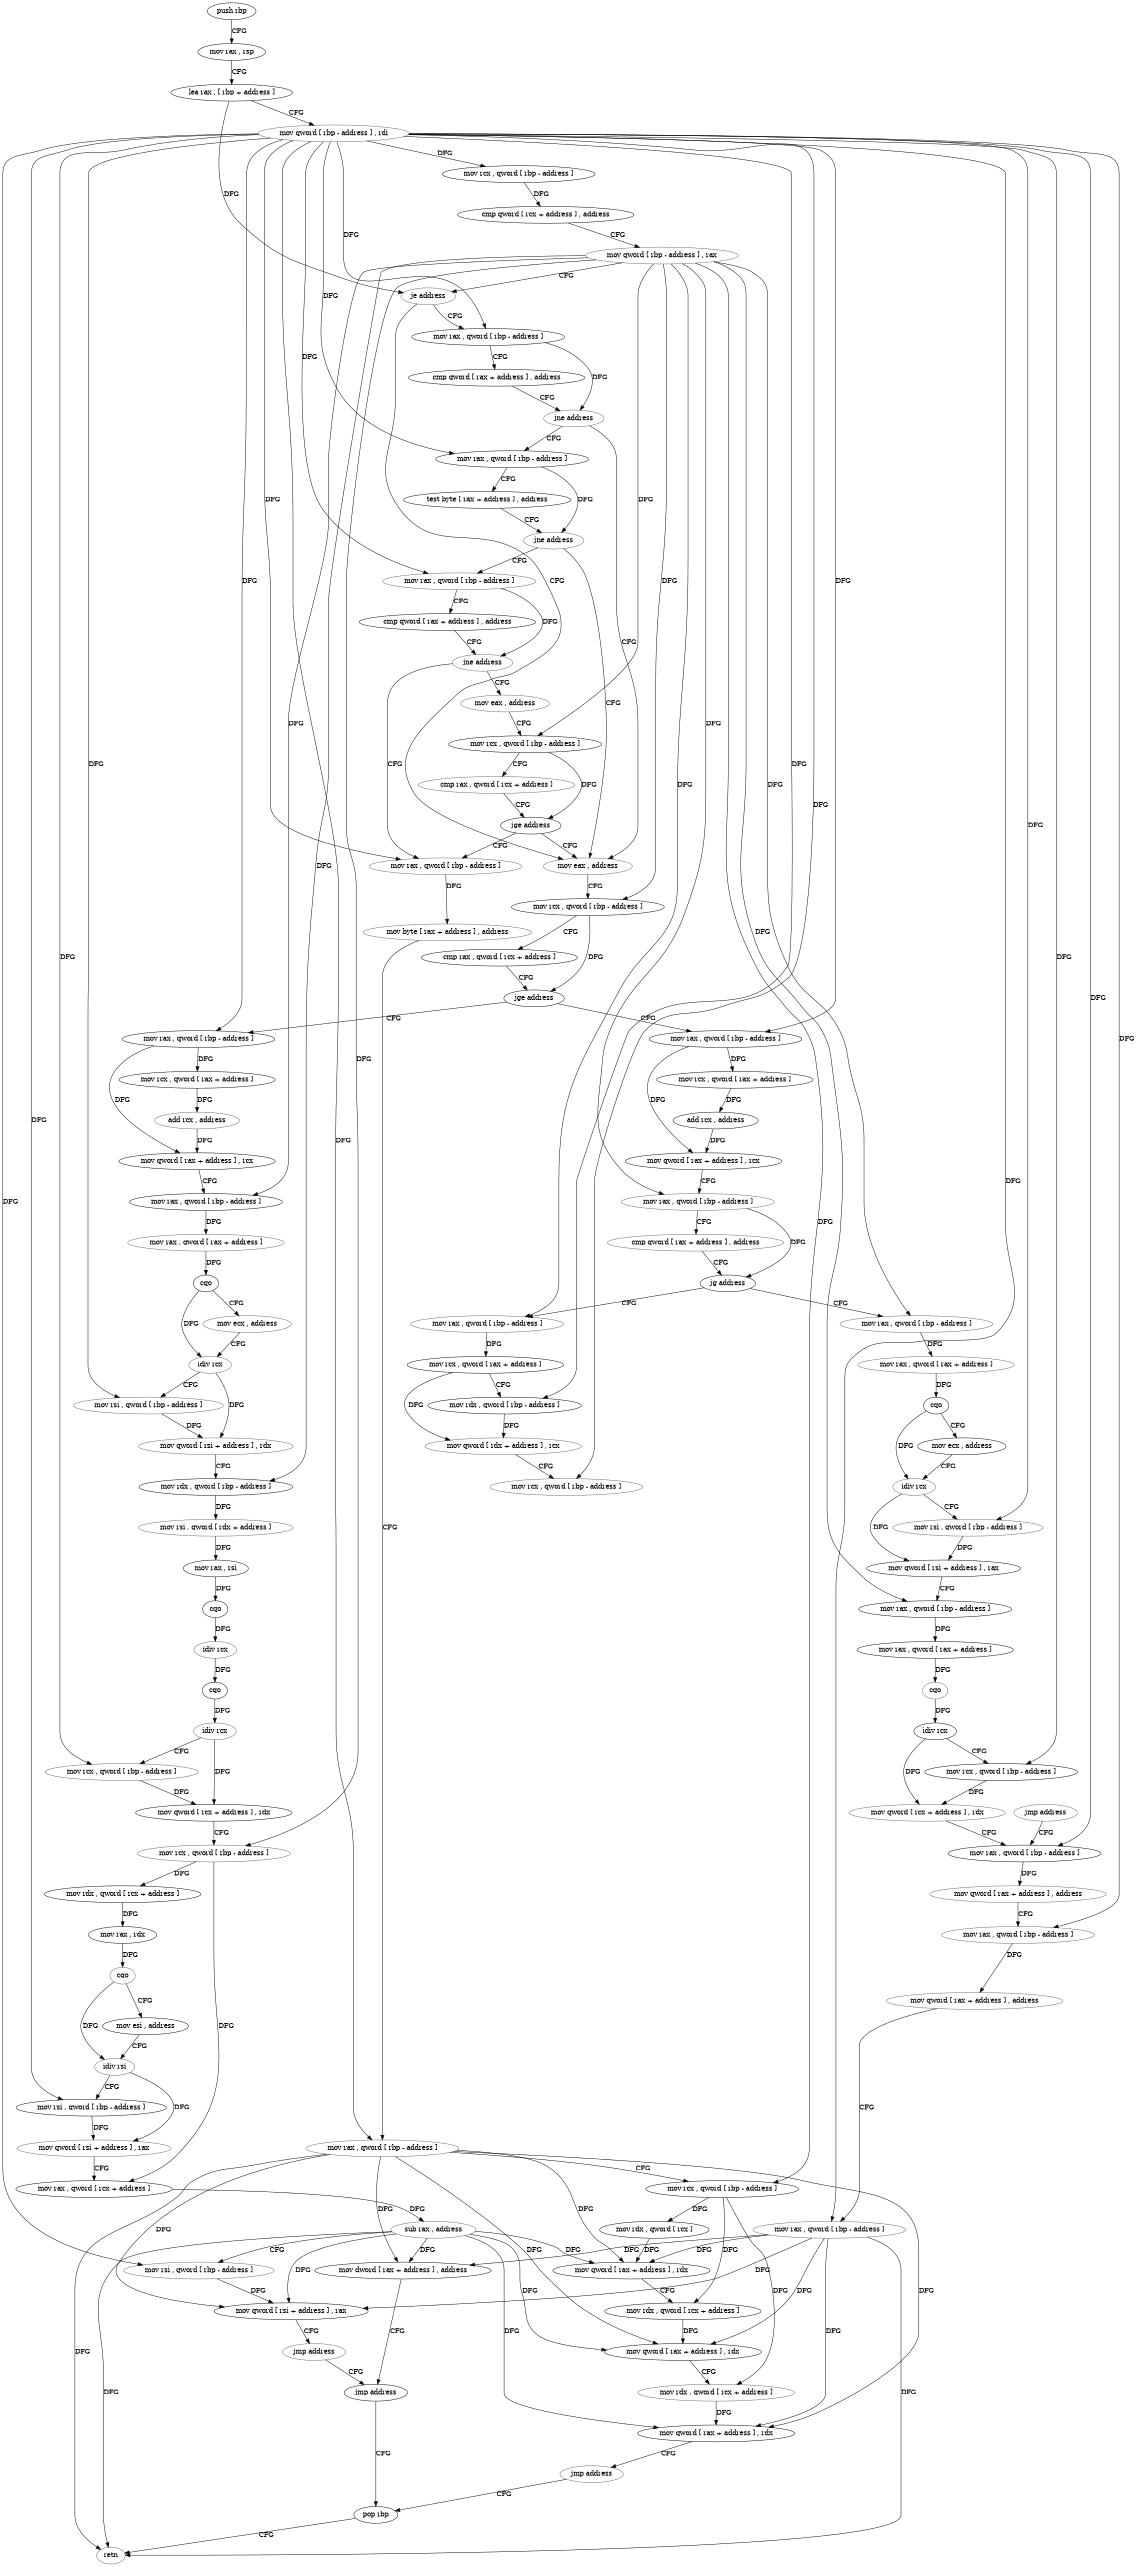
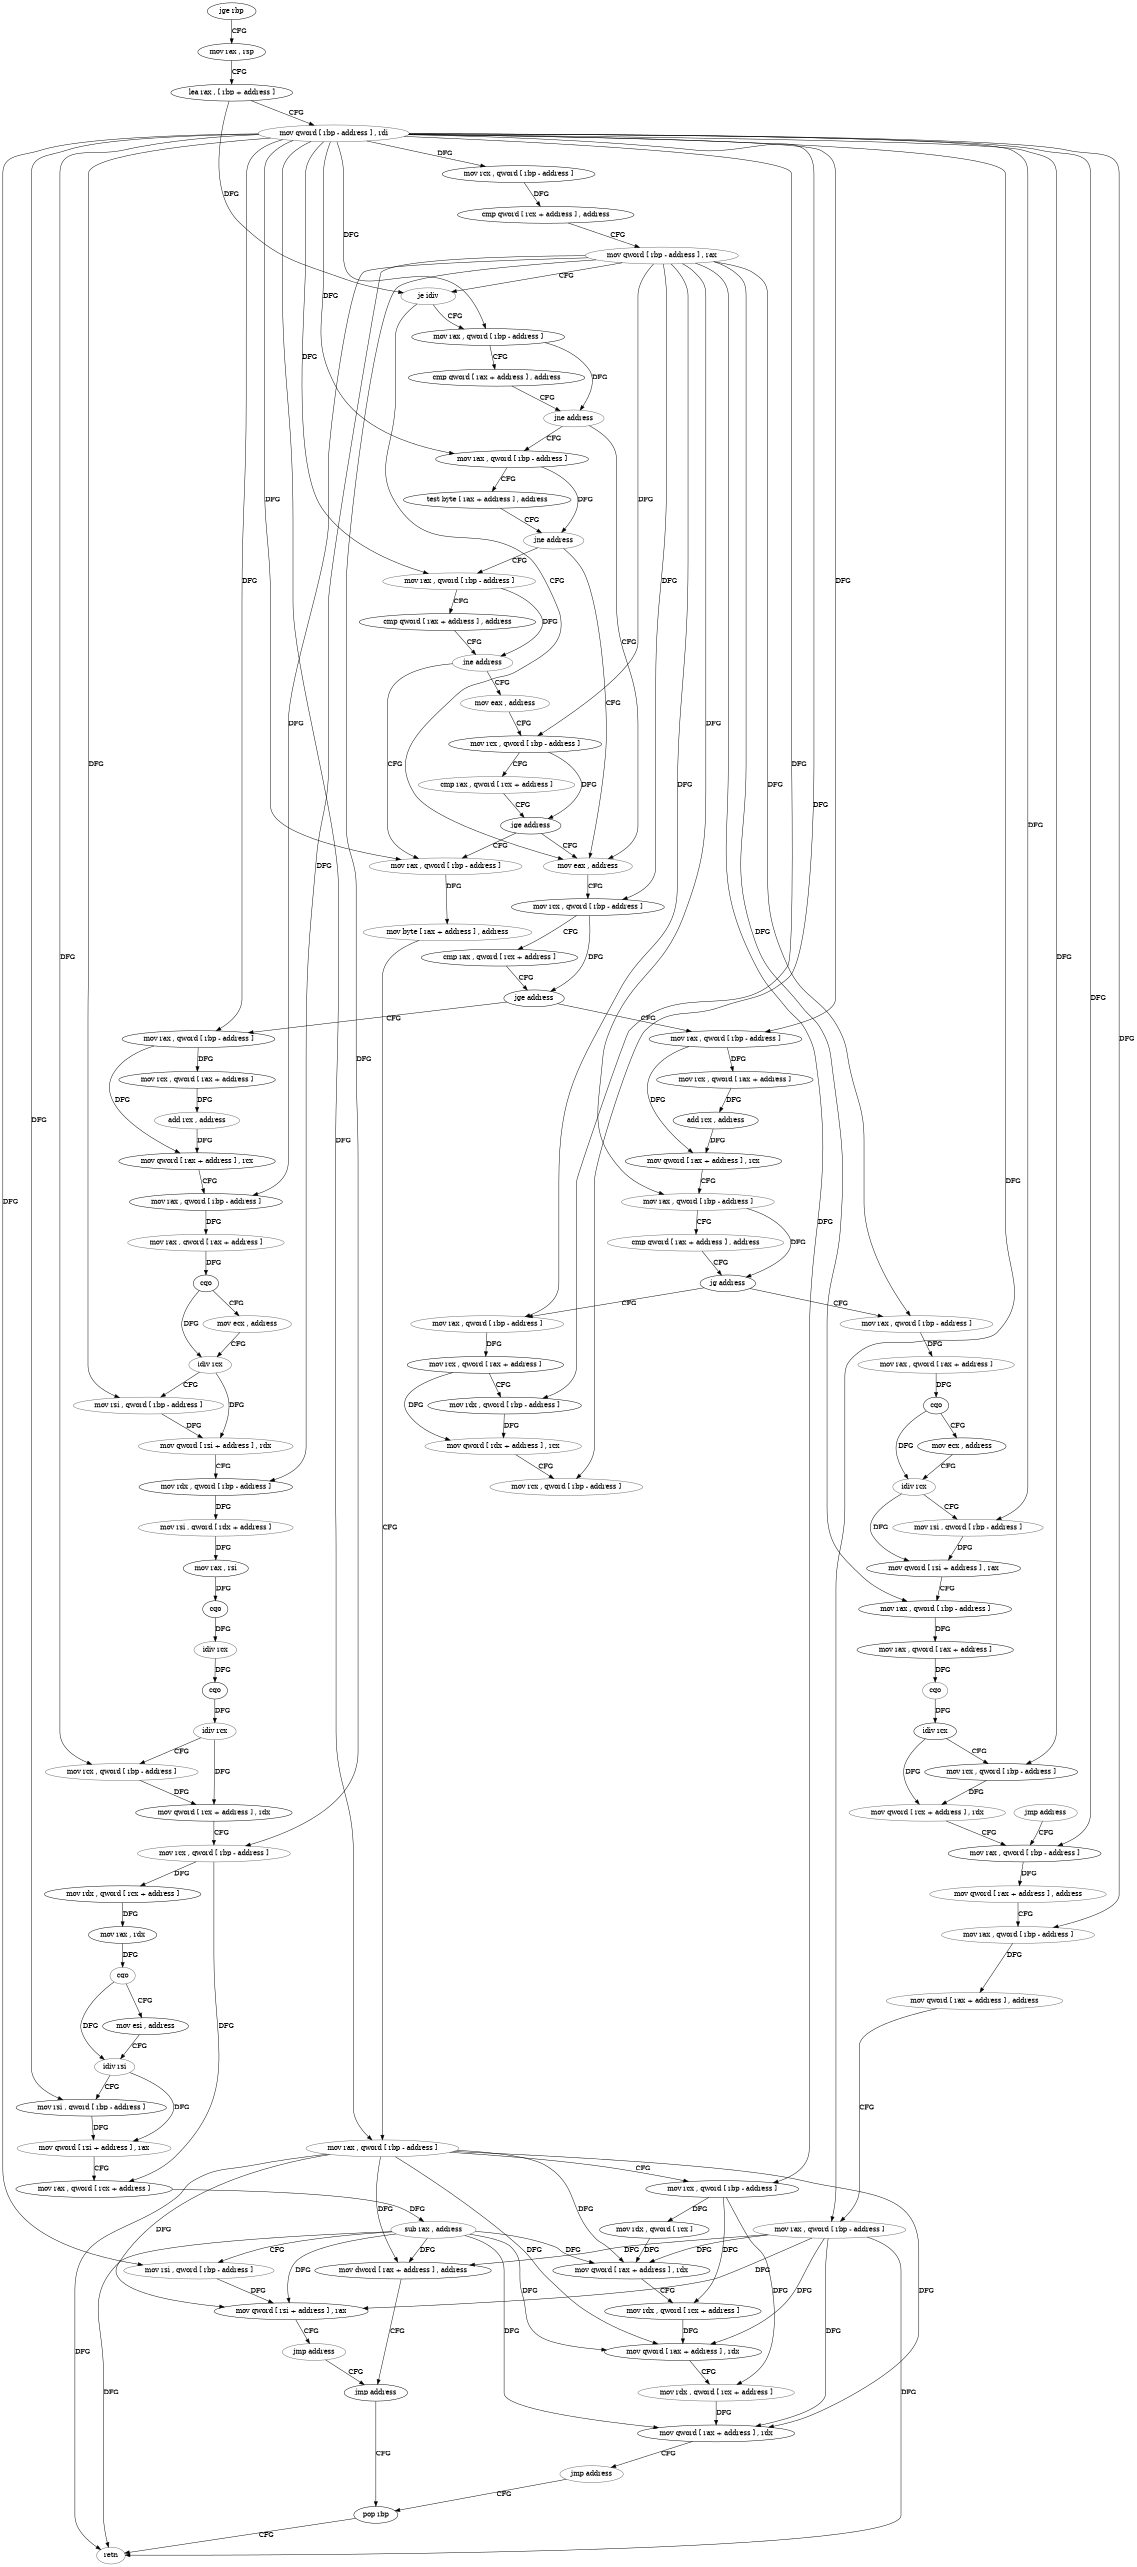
node "push rbp": label "push rbp" -> "jge rbp"
node "je address": label "je address" -> "je idiv"
